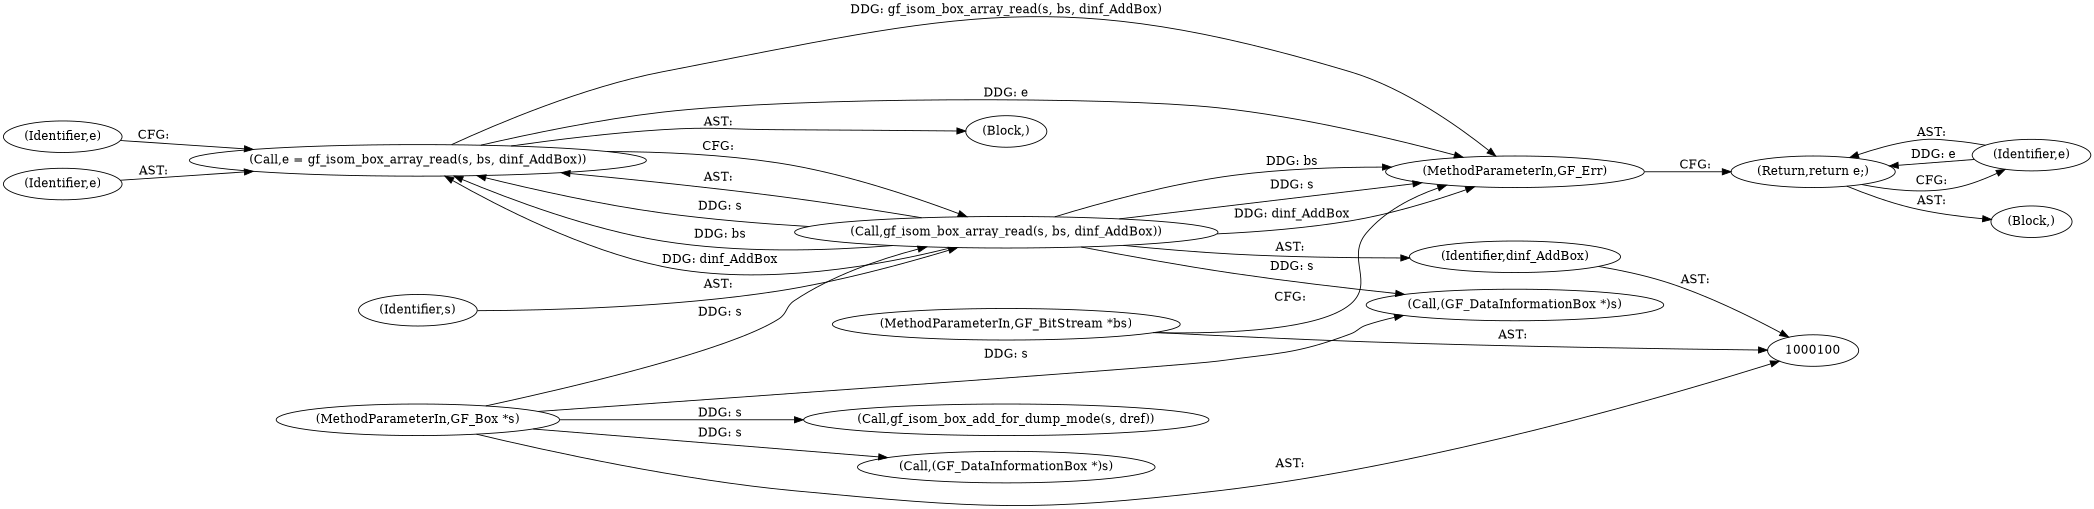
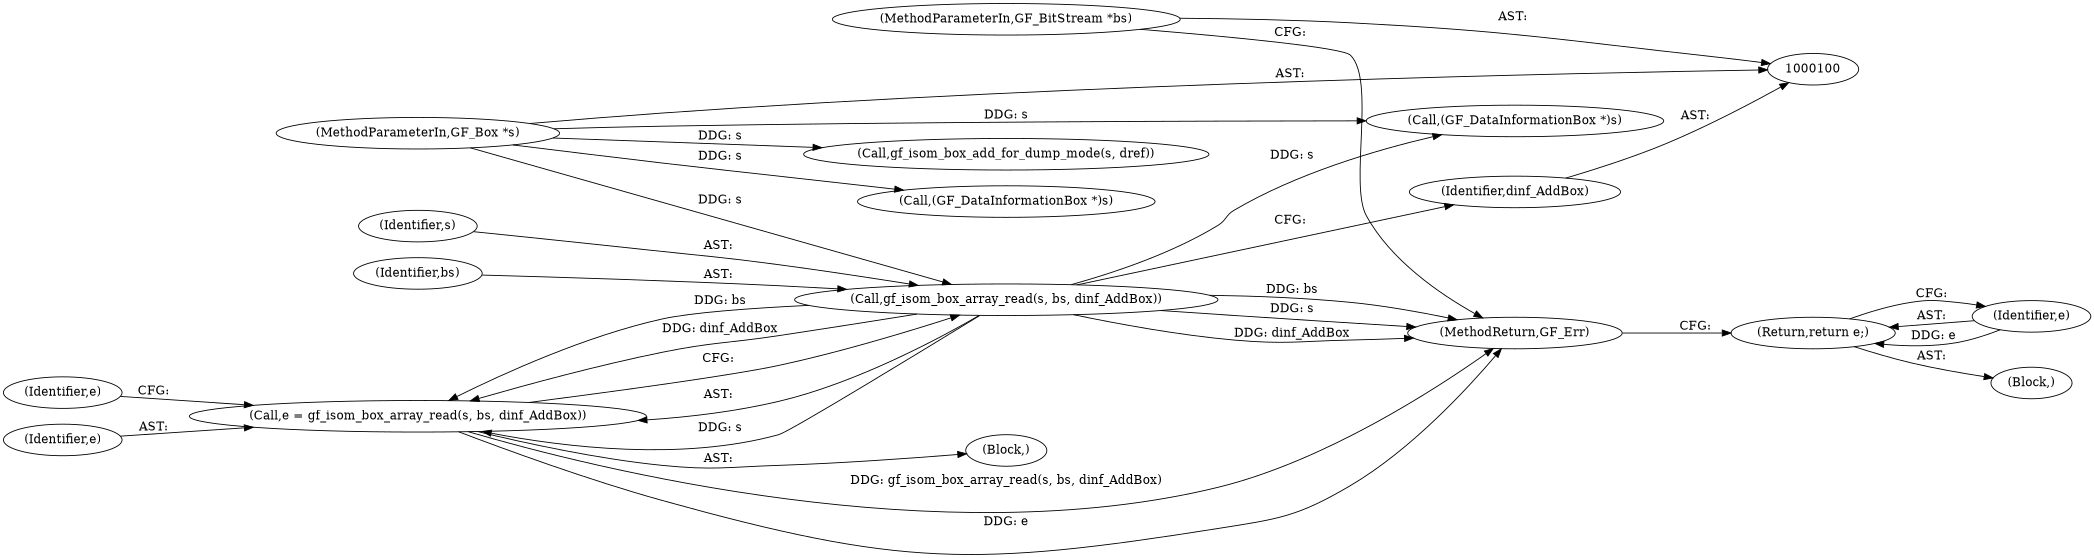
node "(MethodParameterIn,GF_Err)": label "(MethodParameterIn,GF_Err)" -> "(MethodReturn,GF_Err)"
edge "(Call,gf_isom_box_array_read(s, bs, dinf_AddBox))" -> "(Identifier,dinf_AddBox)": label "AST: " -> "CFG: "
node "(Identifier,bs)": added
